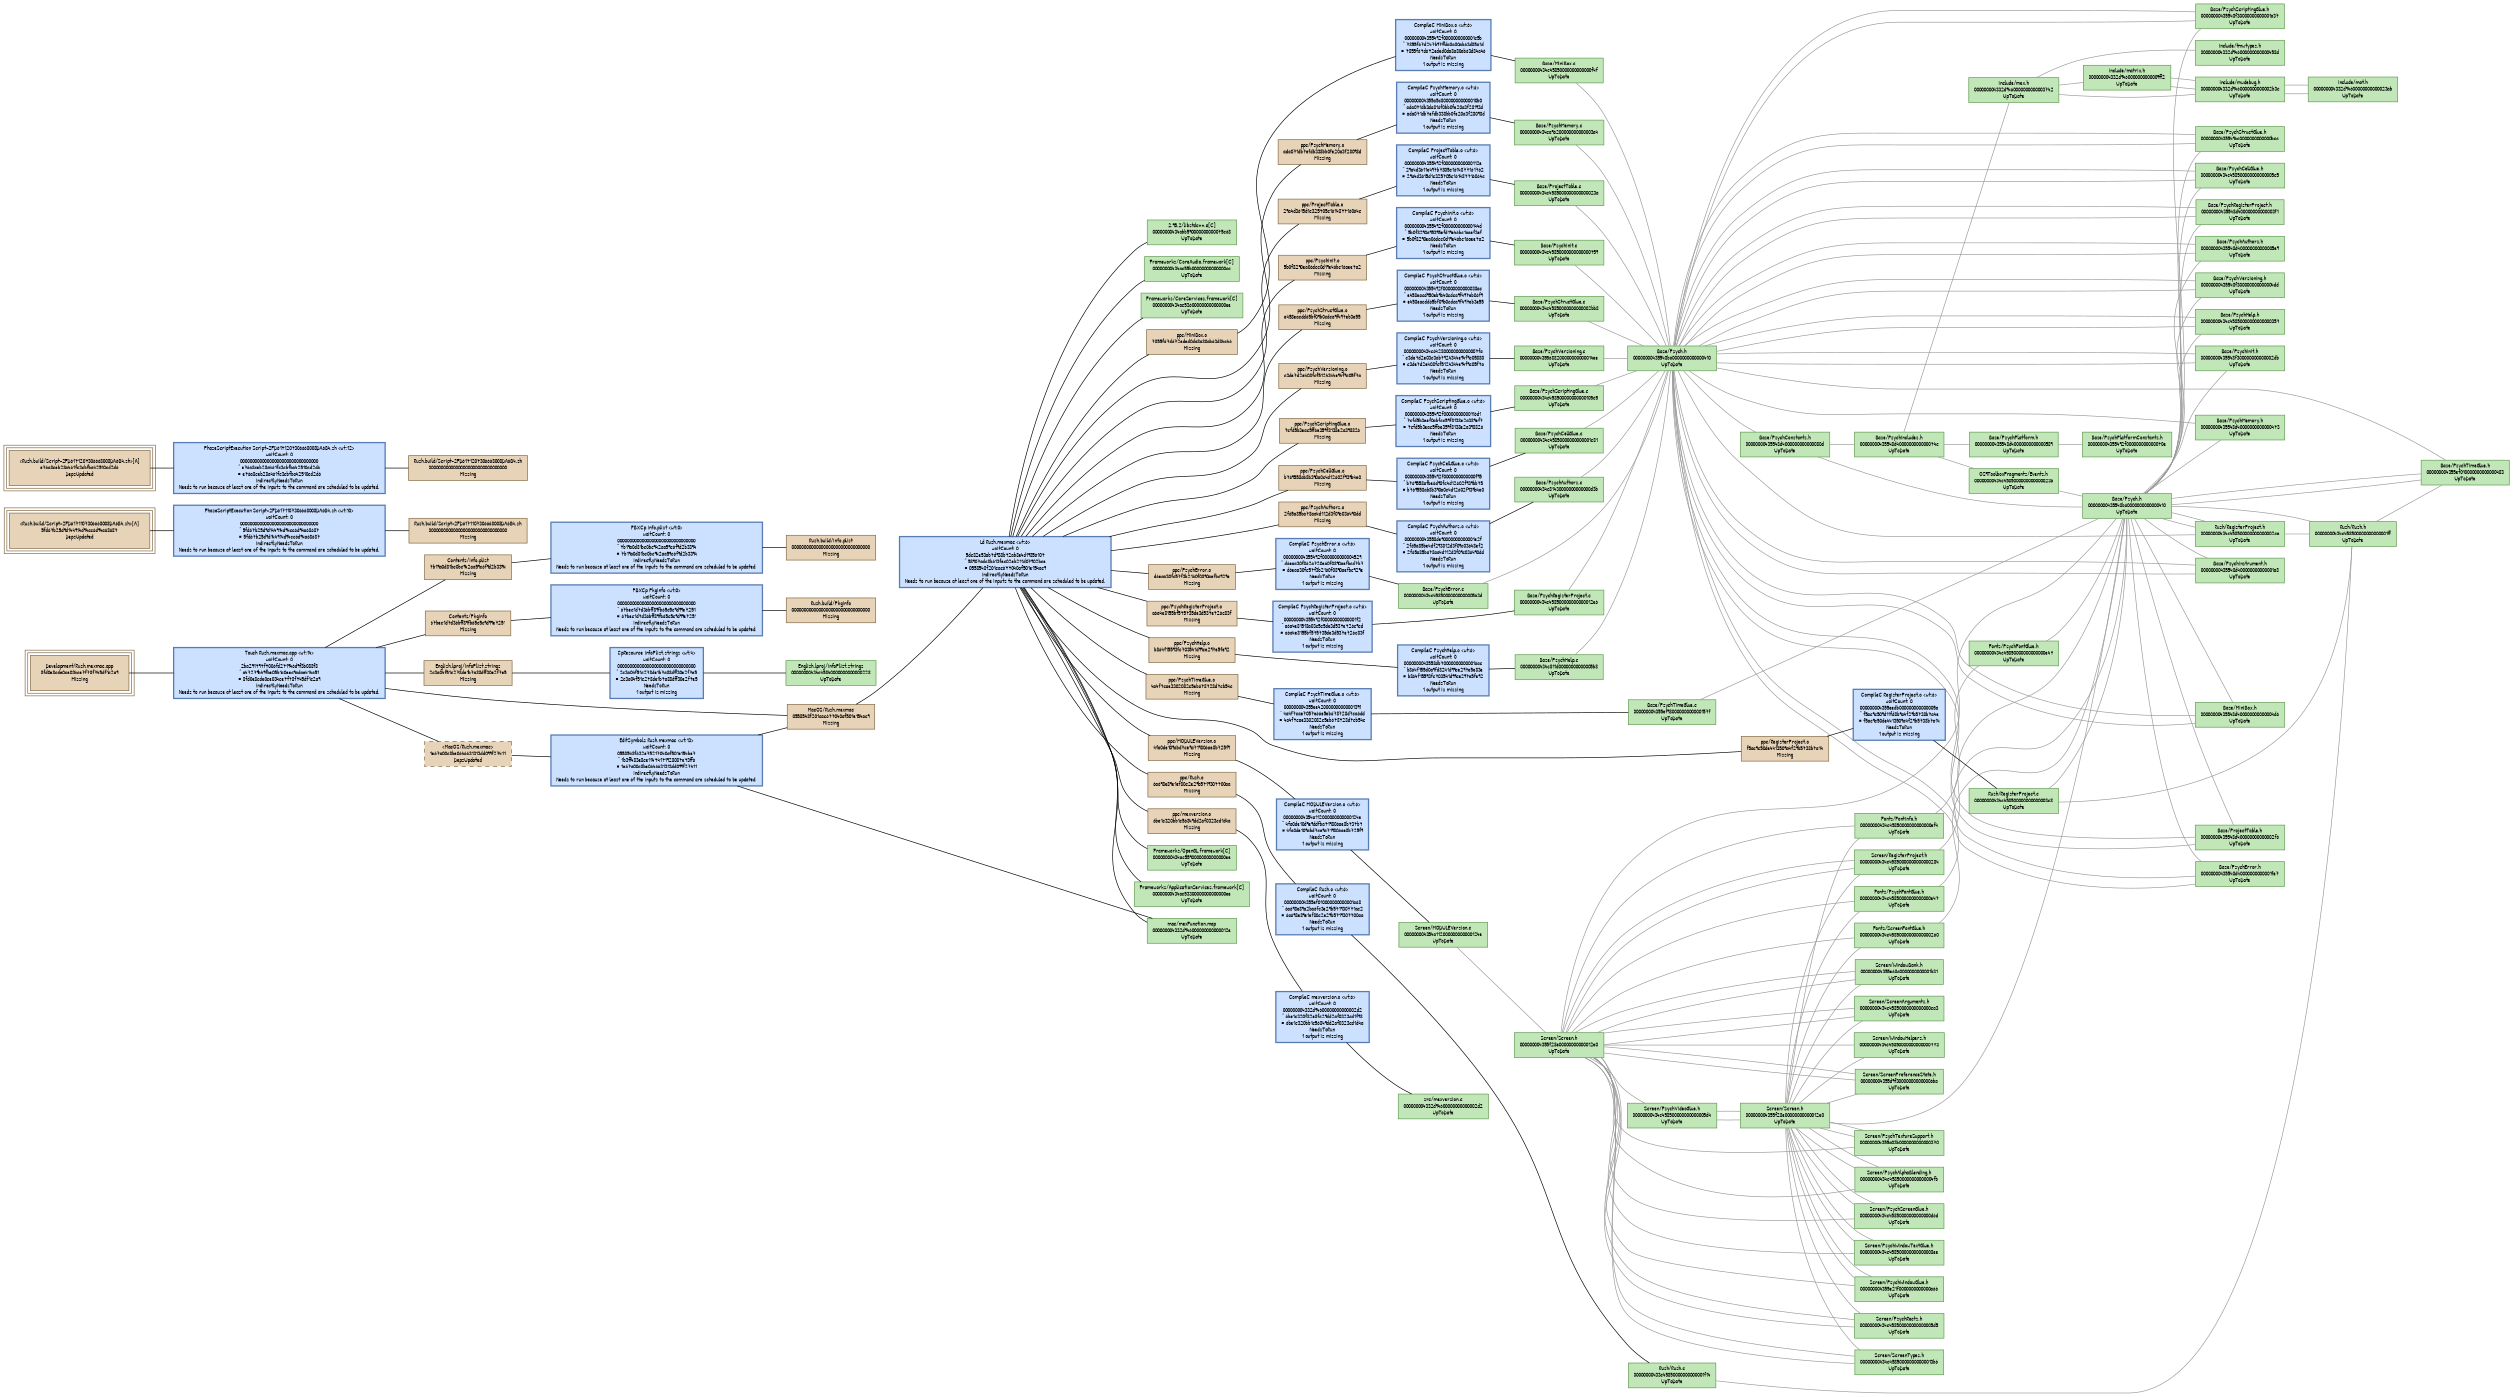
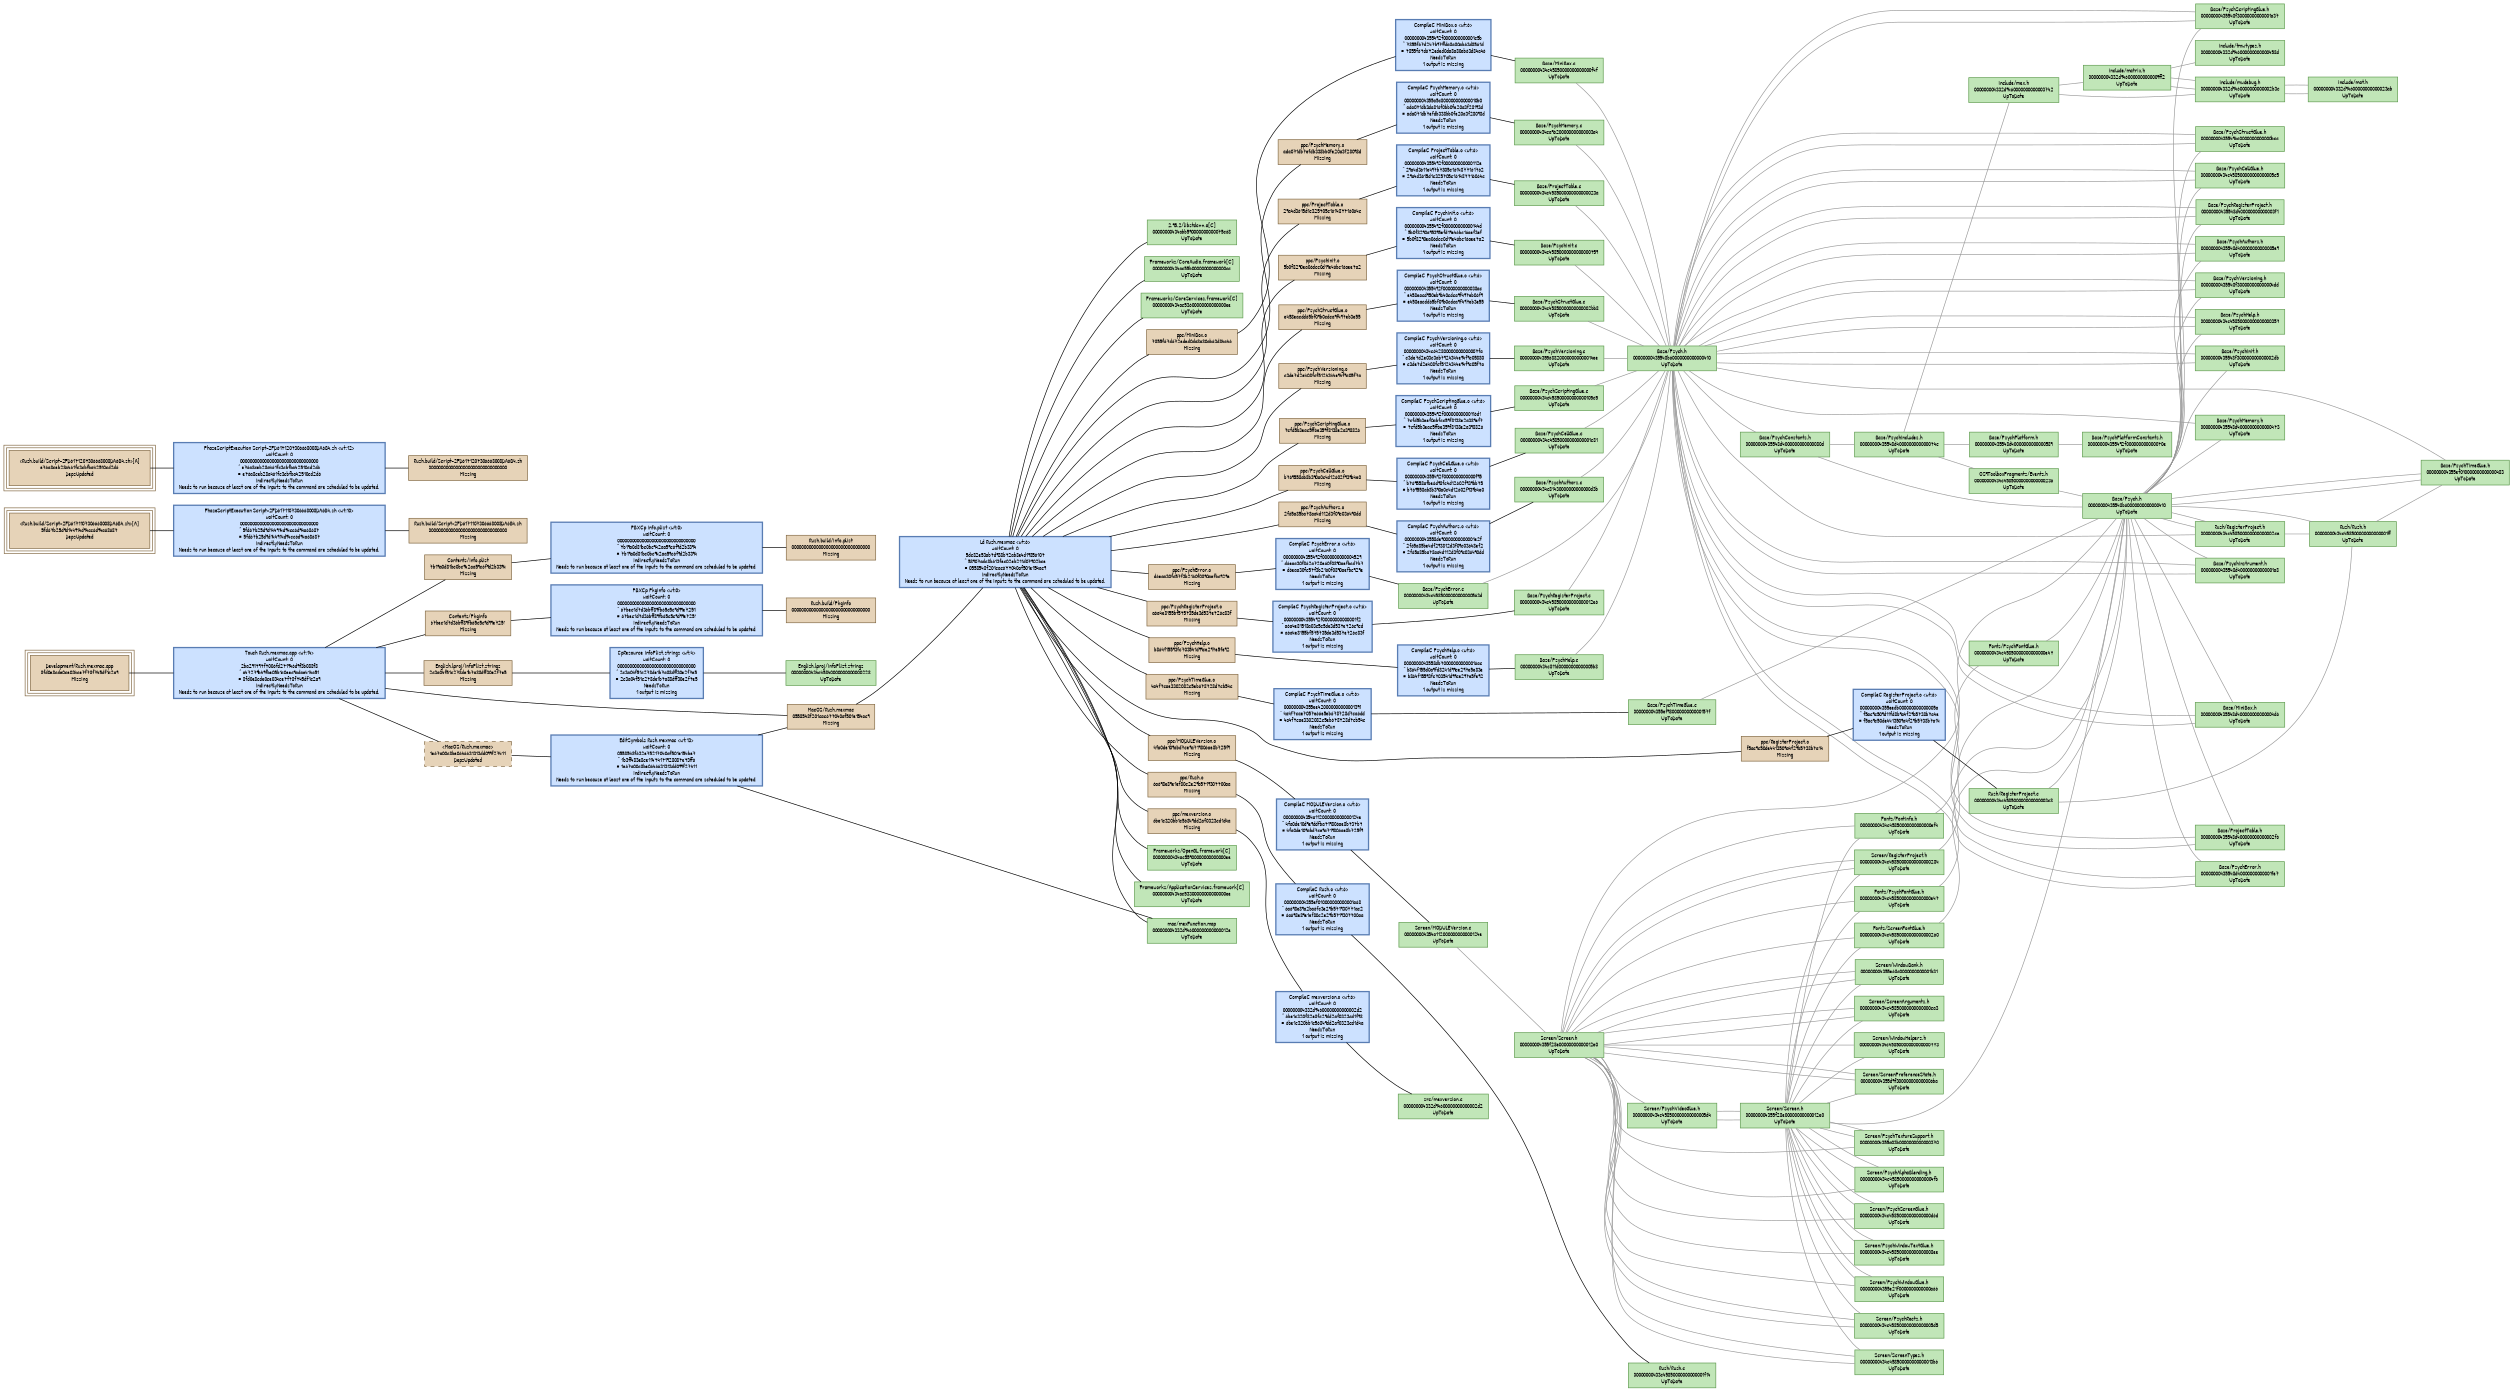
edge "include/tmwtypes.h 000000004332d946000000000000458d UpToDate" -- "include/mex.h 000000004332d9460000000000003742 UpToDate": now "include/tmwtypes.h 000000004332d946000000000000458d UpToDate" -- "include/matrix.h 000000004332d9460000000000009ff2 UpToDate"
edge "Rush/Rush.h 00000000434c458500000000000001ff UpToDate" -- "Rush/Rush.c 00000000433c45850000000000001f14 UpToDate": removed
